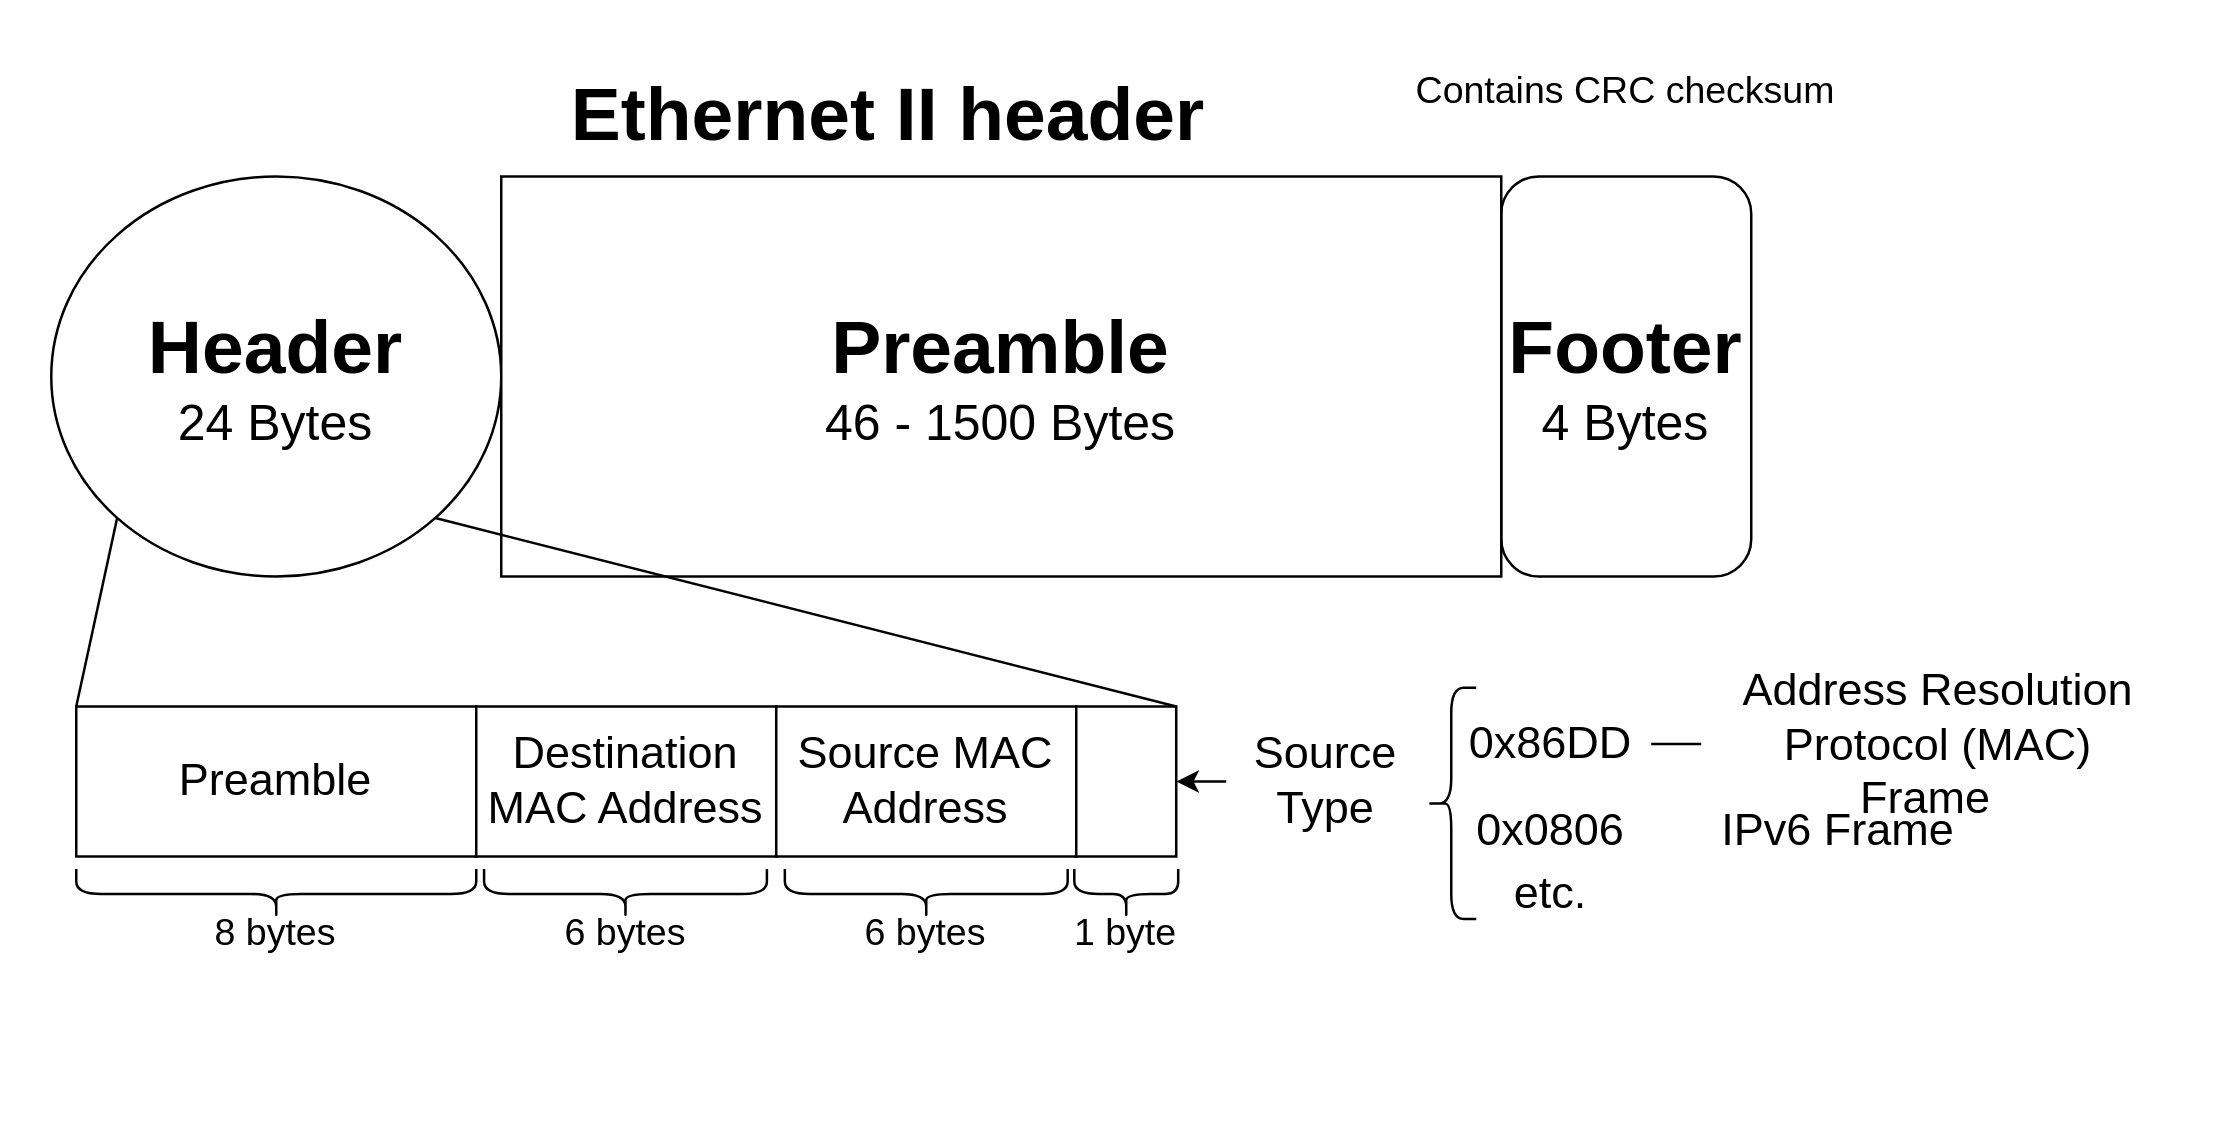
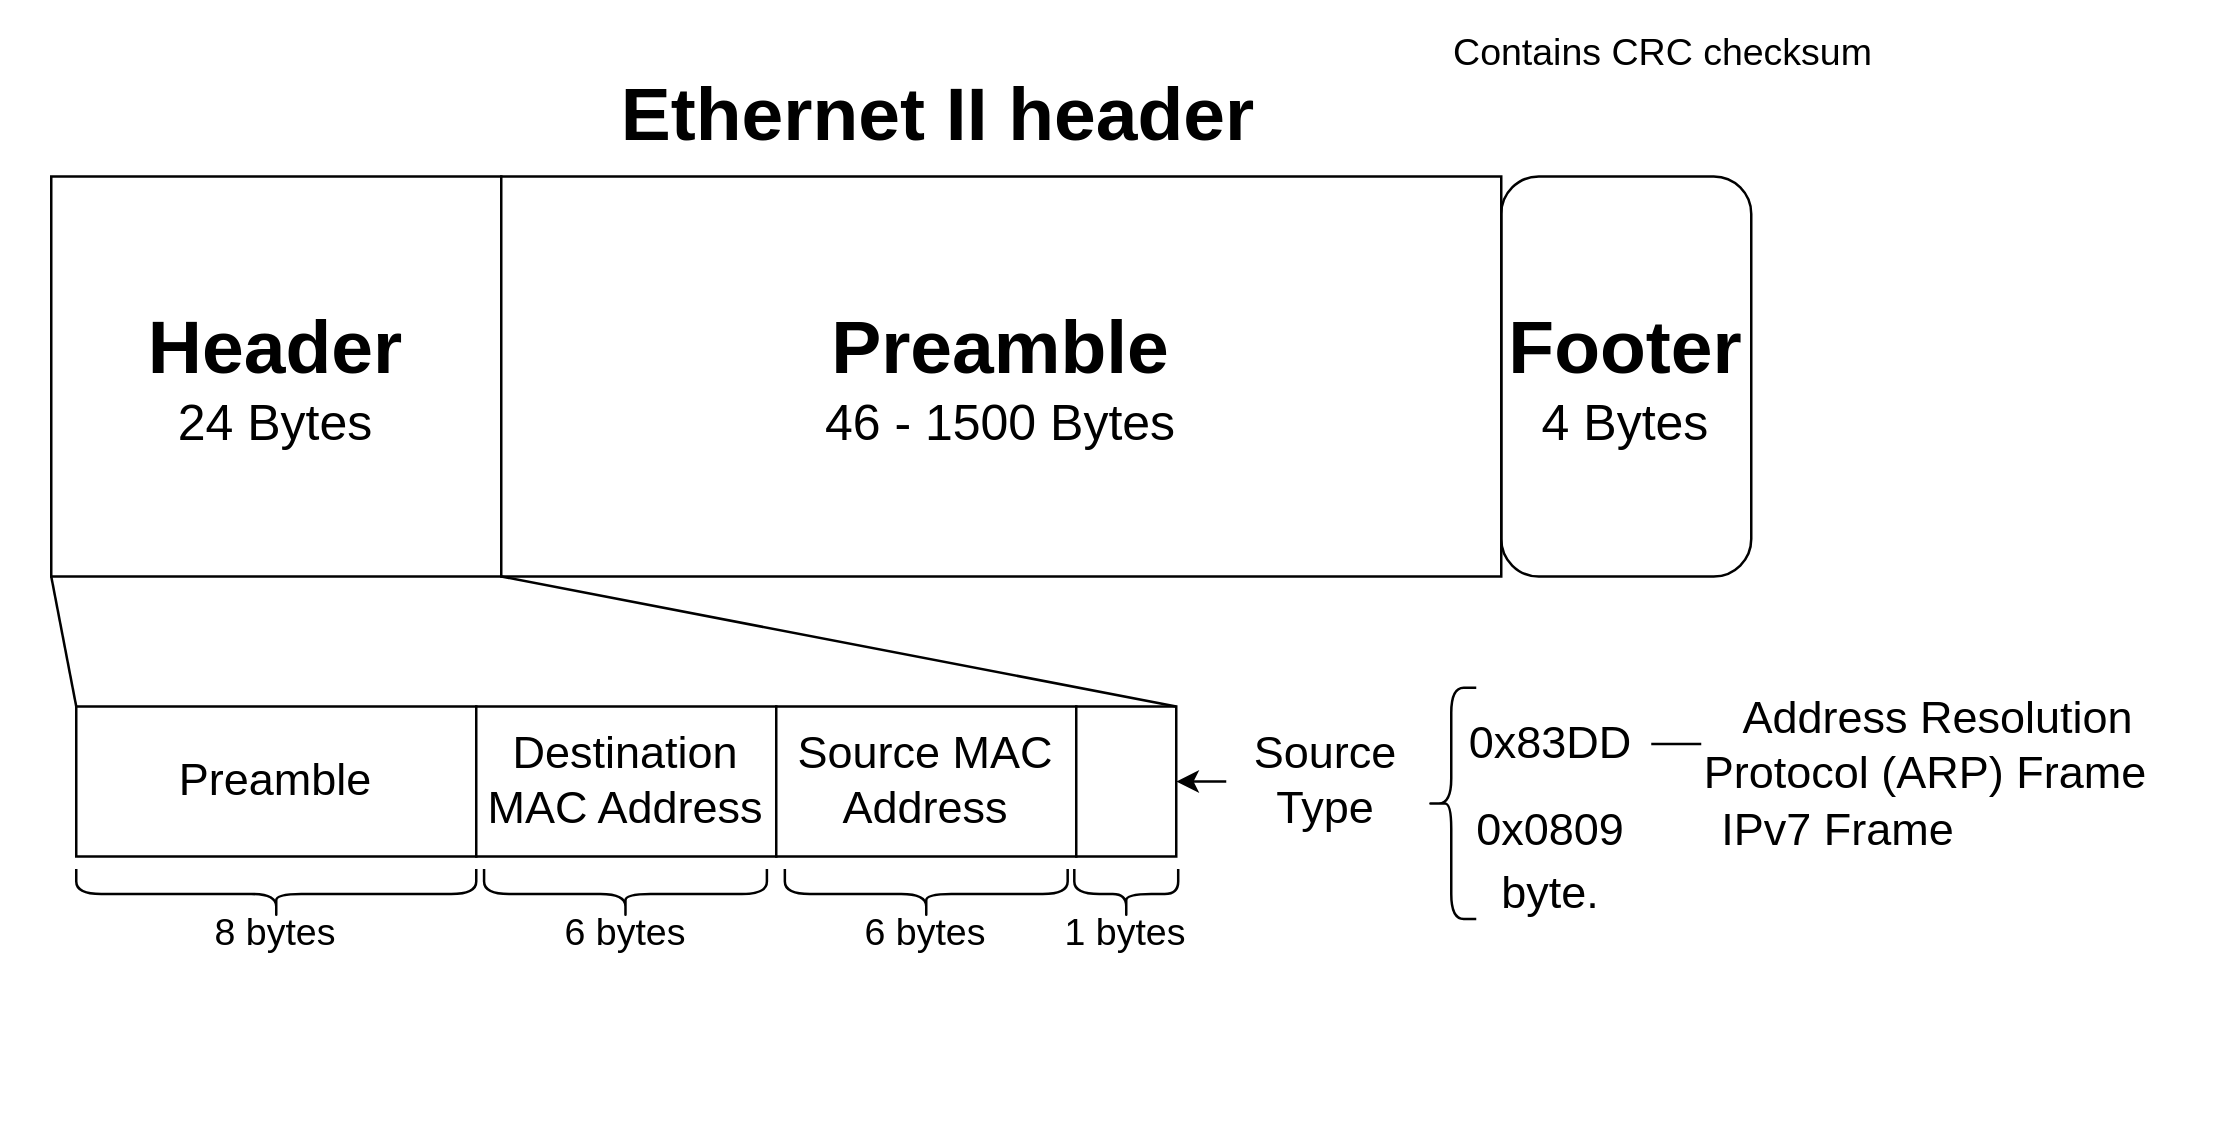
node "Contains CRC checksum": moved (1626, 89) -> (1664, 51)
node "Ethernet II header": moved (889, 114) -> (939, 114)
node "Header24 Bytes": shape ellipse -> rectangle
node "0x86DD": label "0x86DD" -> "0x83DD"
node "Address Resolution Protocol (MAC) Frame": label "Address Resolution Protocol (MAC) Frame" -> "Address Resolution Protocol (ARP) Frame"
node "0x0806": label "0x0806" -> "0x0809"
node "IPv6 Frame": label "IPv6 Frame" -> "IPv7 Frame"
node "etc.": label "etc." -> "byte."
node "1 byte": label "1 byte" -> "1 bytes"
